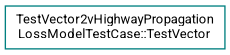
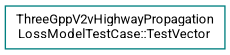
node "TestVector2vHighwayPropagation LossModelTestCase::TestVector": label "TestVector2vHighwayPropagation LossModelTestCase::TestVector" -> "ThreeGppV2vHighwayPropagation LossModelTestCase::TestVector"
